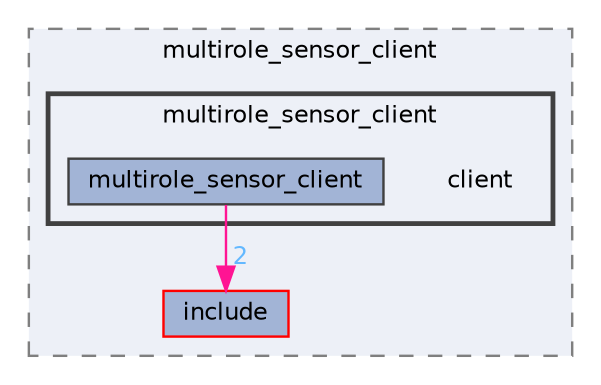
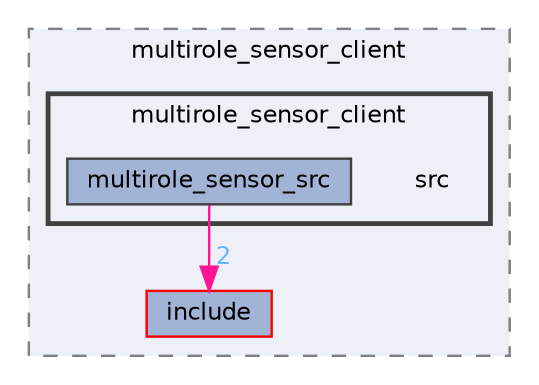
node "multirole_sensor_client": label "multirole_sensor_client" -> "multirole_sensor_src"
node "client": label "client" -> "src"
